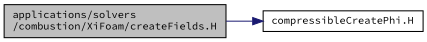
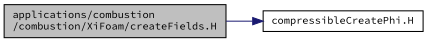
node "applications/solvers /combustion/XiFoam/createFields.H": label "applications/solvers /combustion/XiFoam/createFields.H" -> "applications/combustion /combustion/XiFoam/createFields.H"
